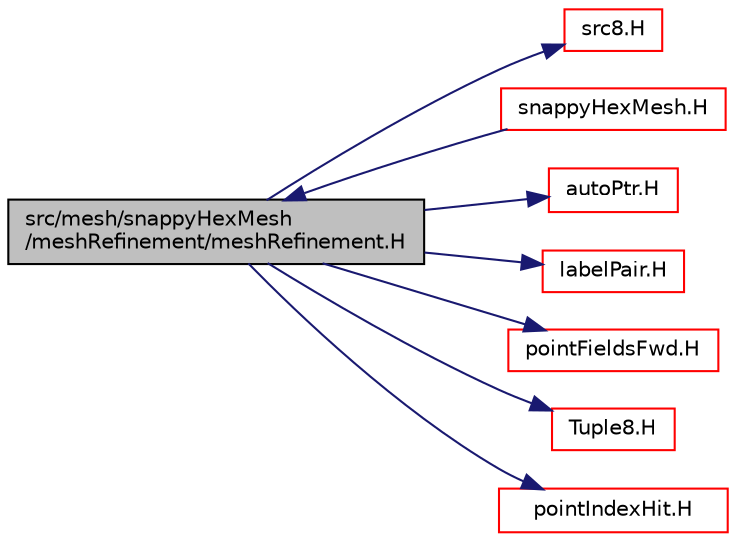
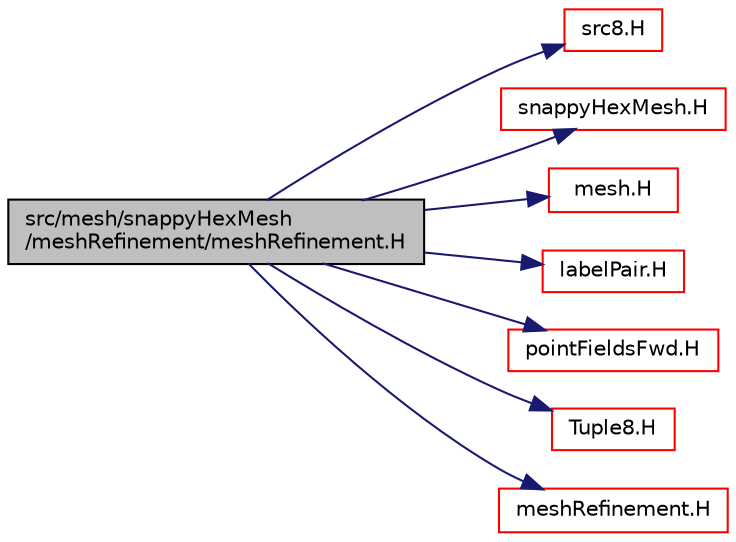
edge "snappyHexMesh.H" -> "src/mesh/snappyHexMesh /meshRefinement/meshRefinement.H": reversed
node "autoPtr.H": label "autoPtr.H" -> "mesh.H"
node "pointIndexHit.H": label "pointIndexHit.H" -> "meshRefinement.H"
